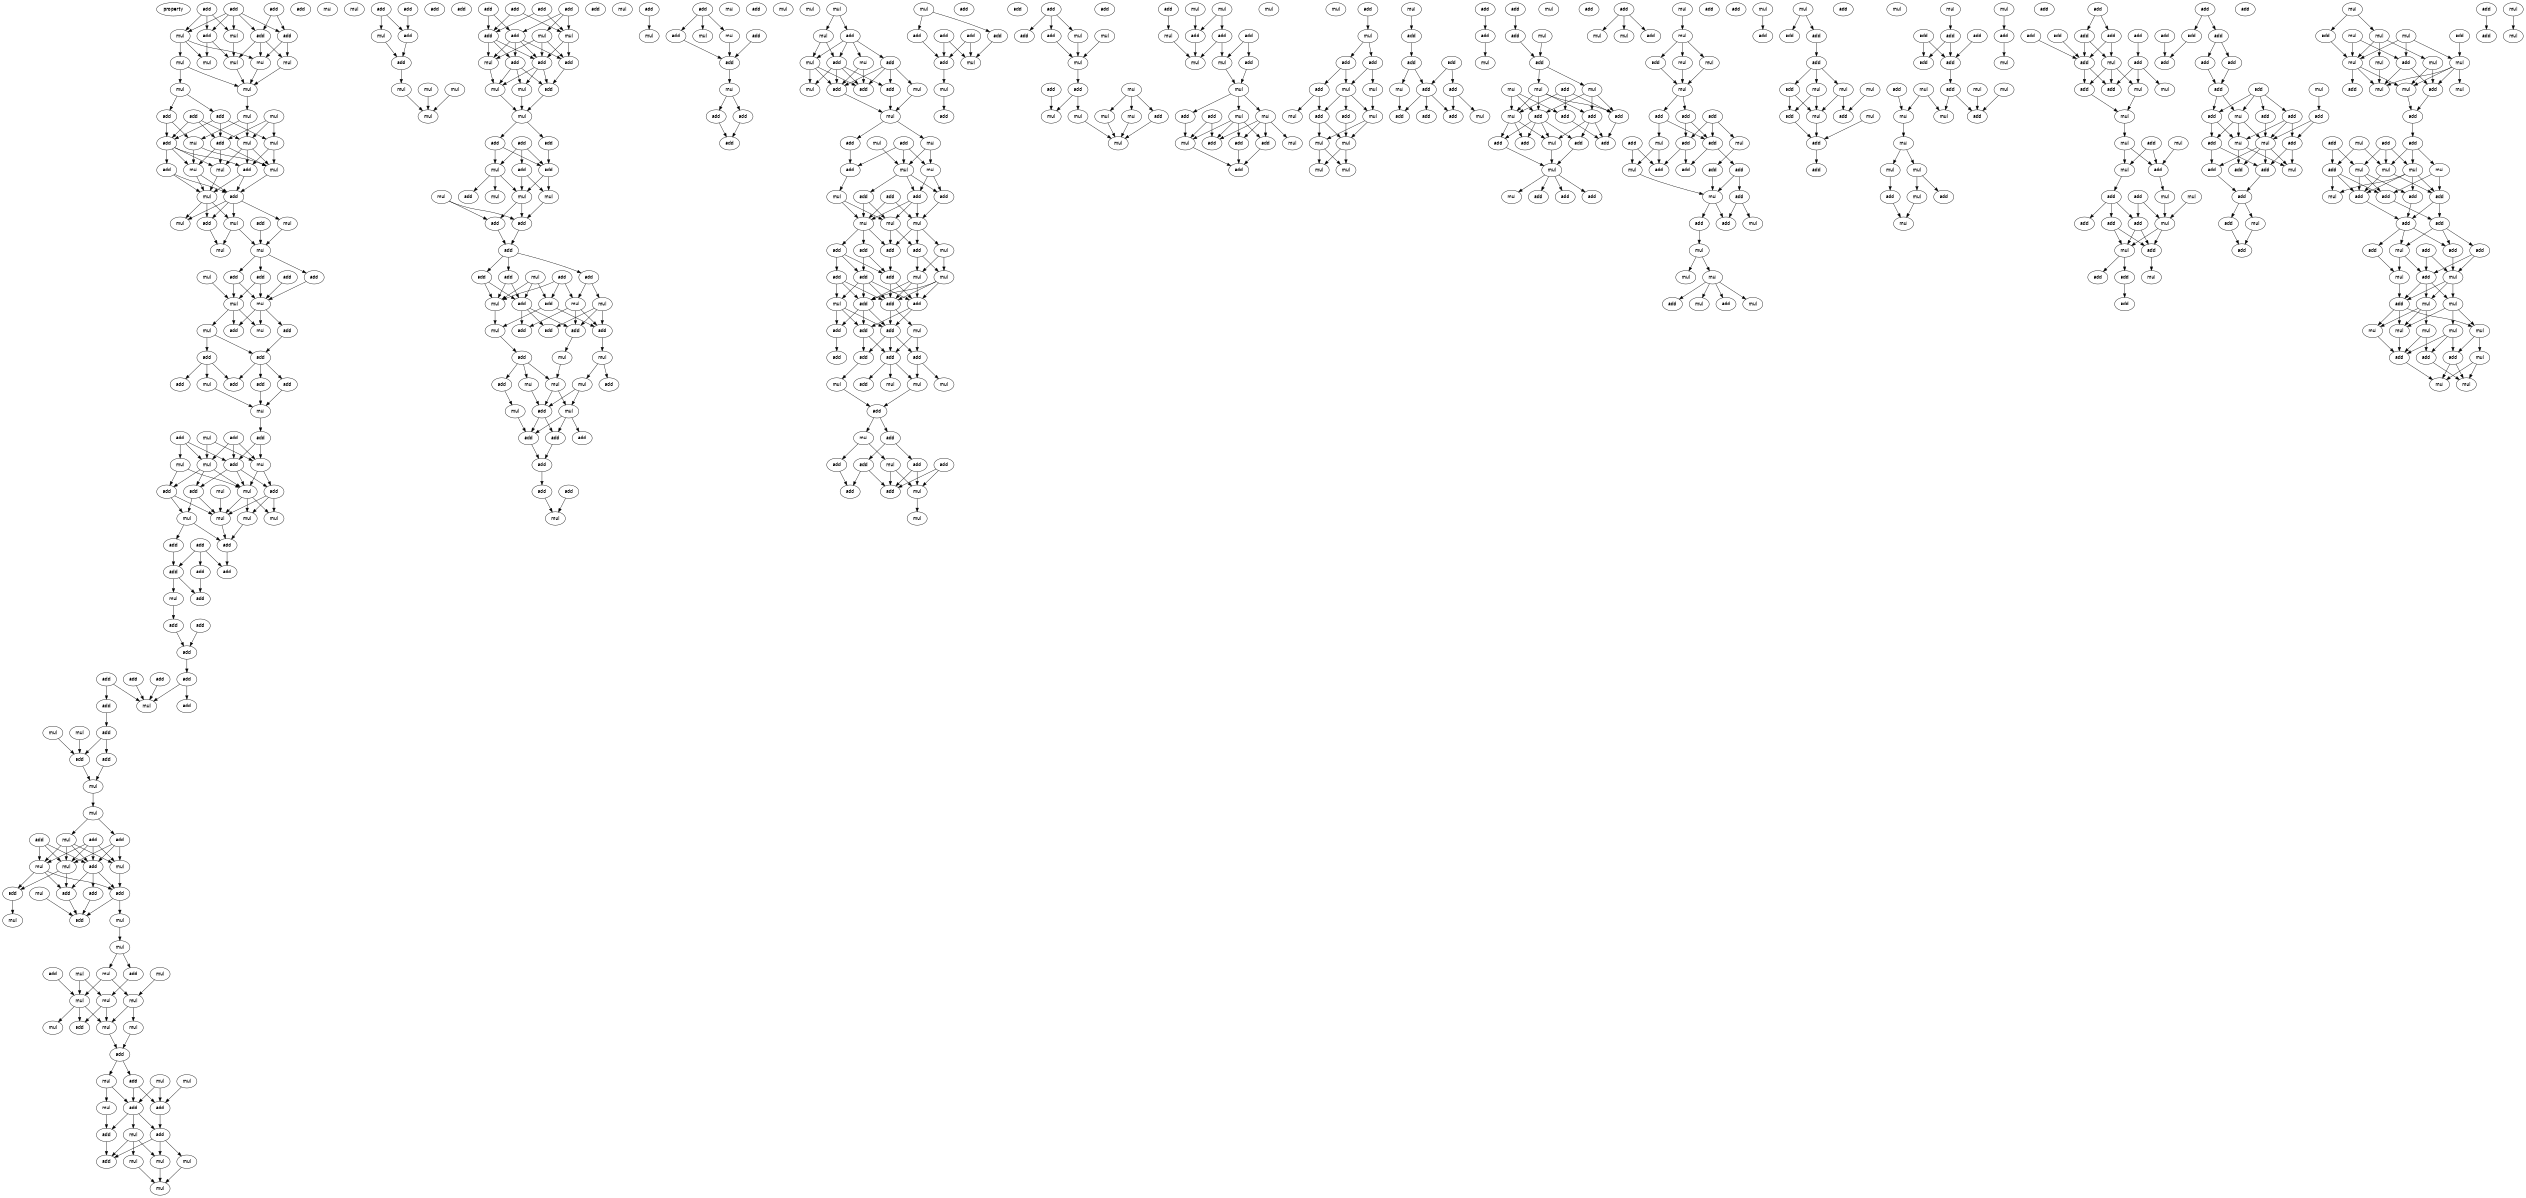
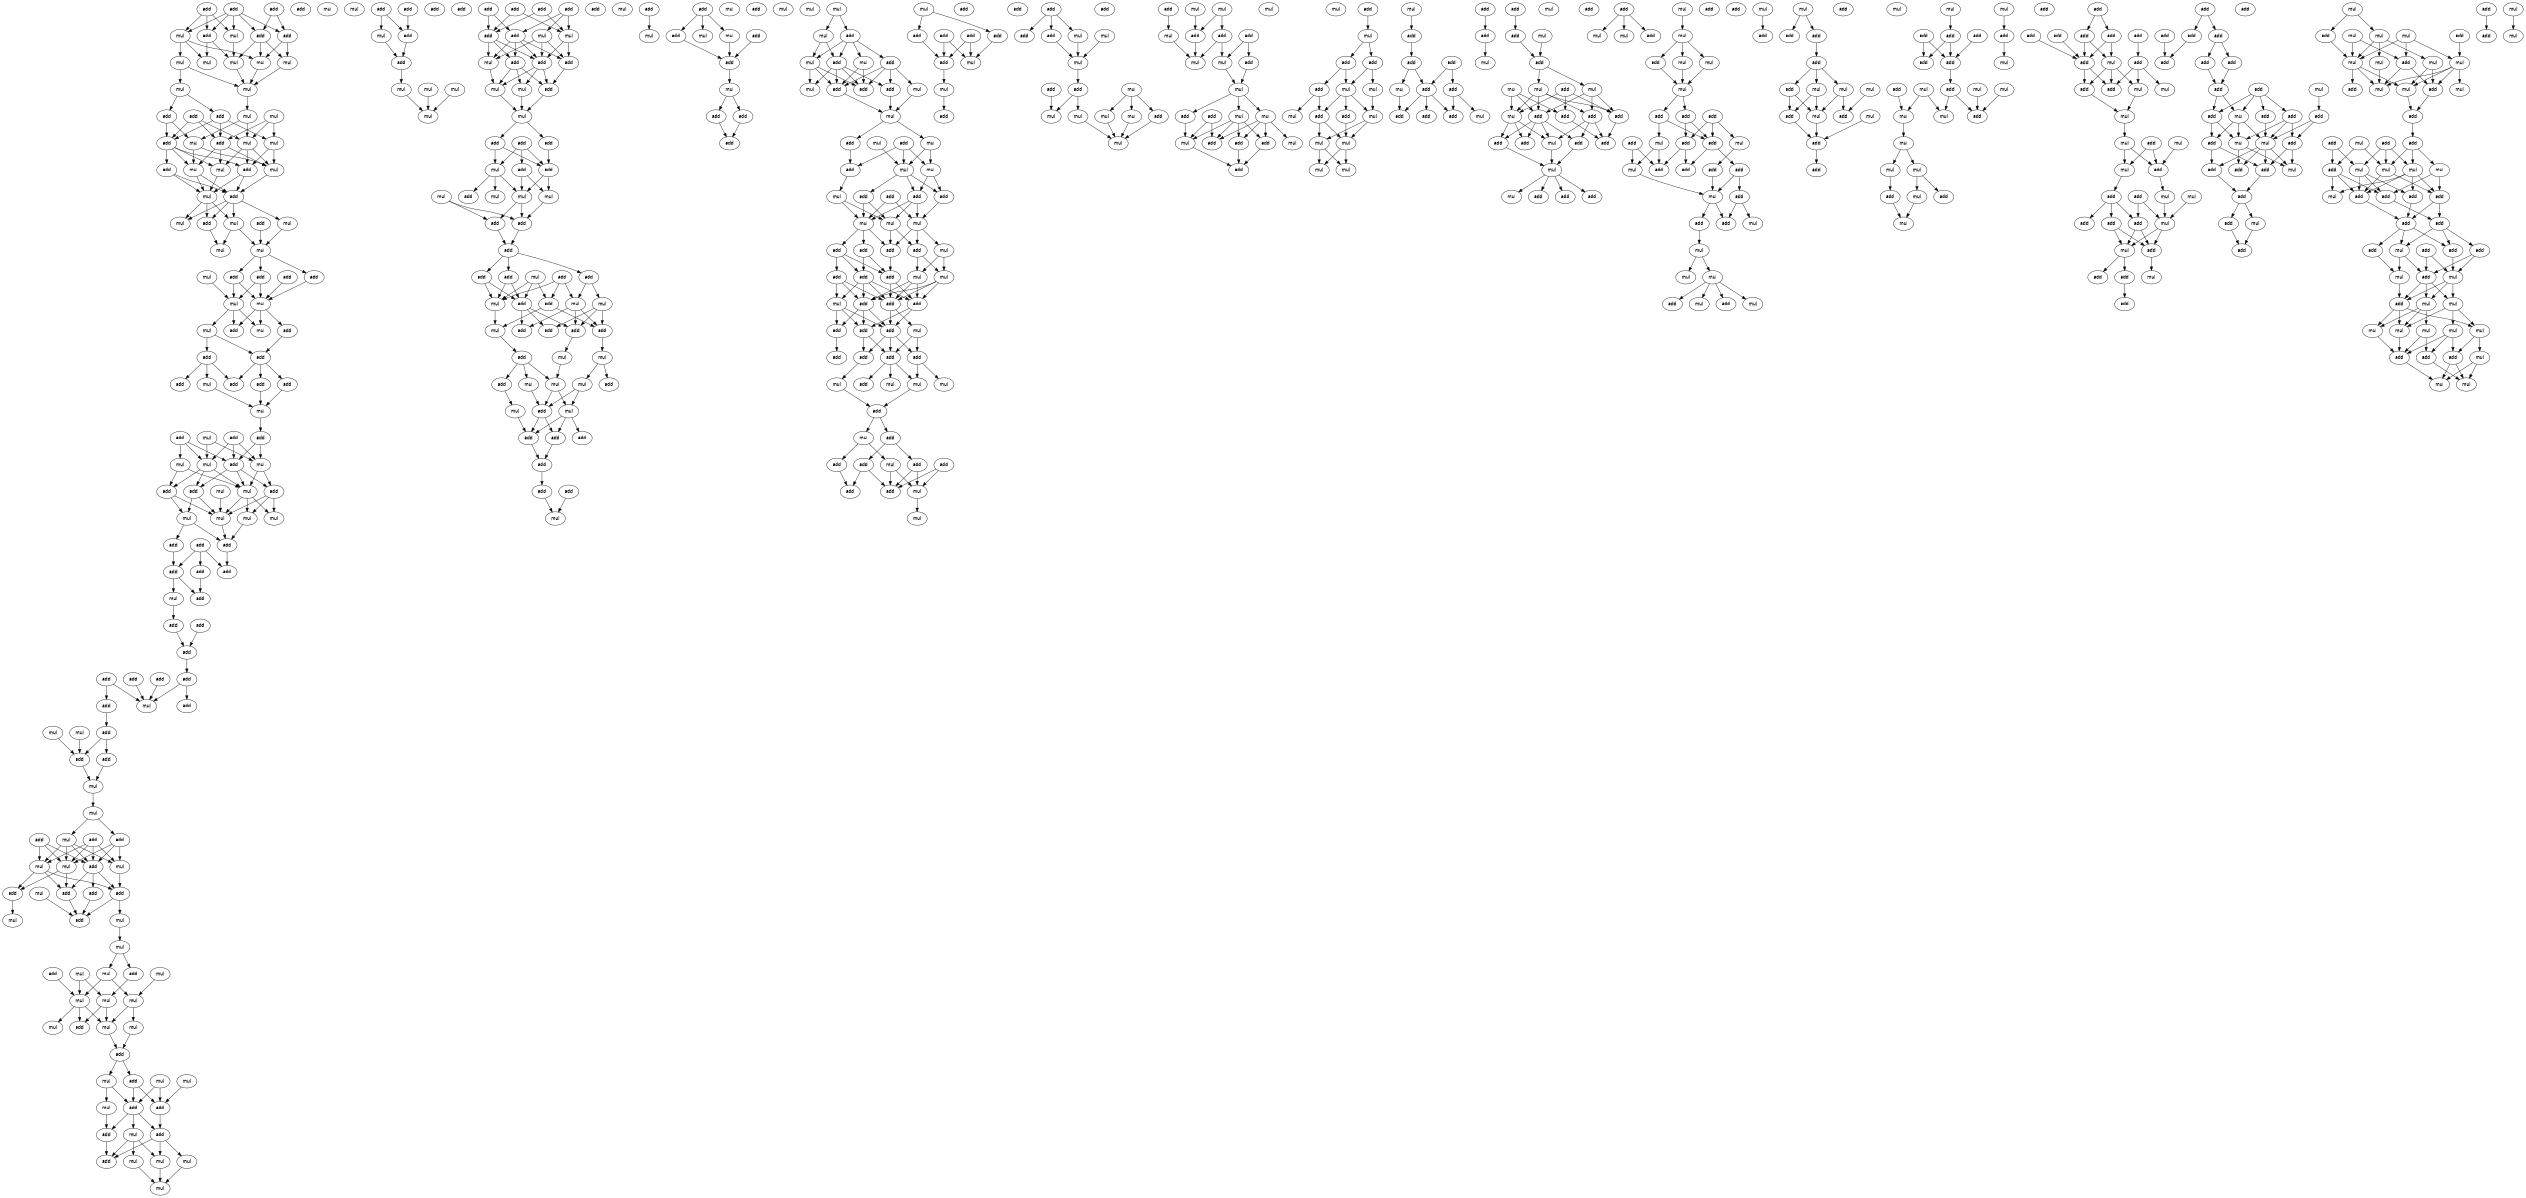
node "property": removed
